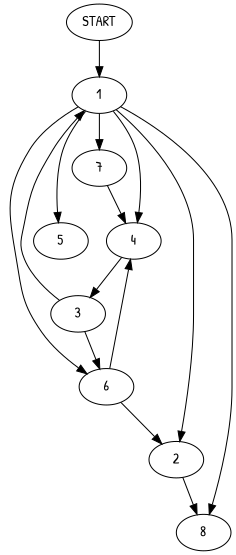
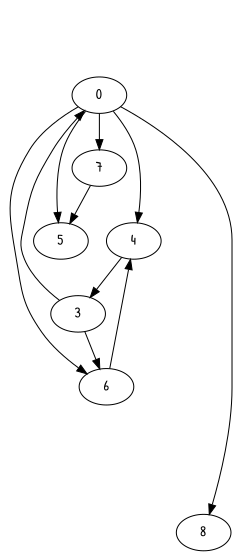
node "START": removed
node "1": label "1" -> "0"
edge "7" -> "4": now "7" -> "5"
node "2": removed
